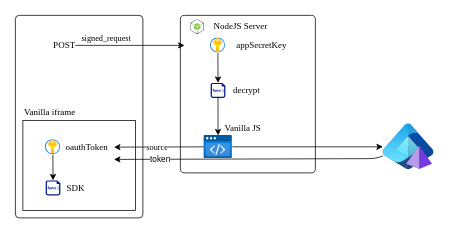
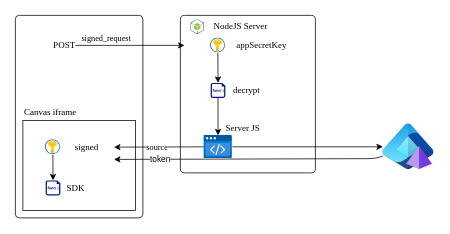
node "Vanilla iframe": label "Vanilla iframe" -> "Canvas iframe"
node "Vanilla JS": label "Vanilla JS" -> "Server JS"
node "oauthToken": label "oauthToken" -> "signed"
